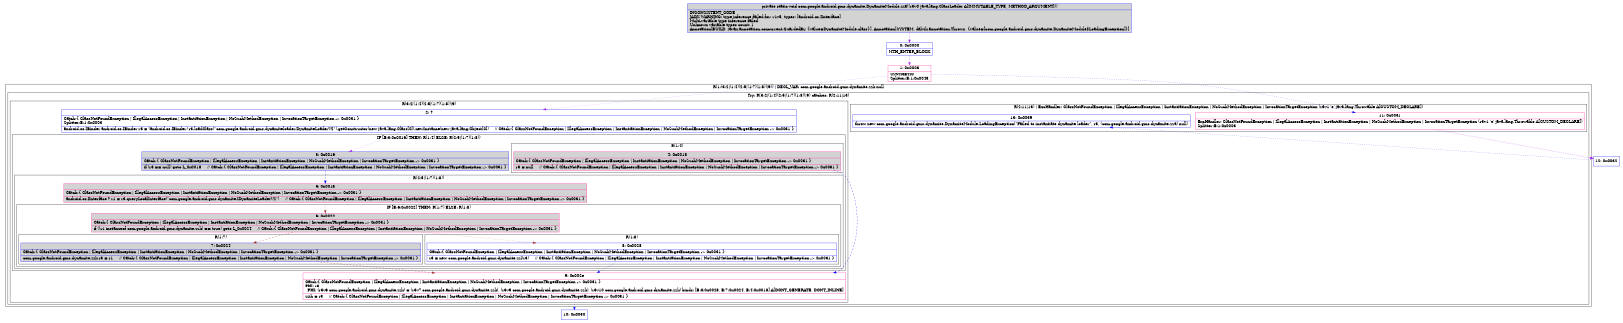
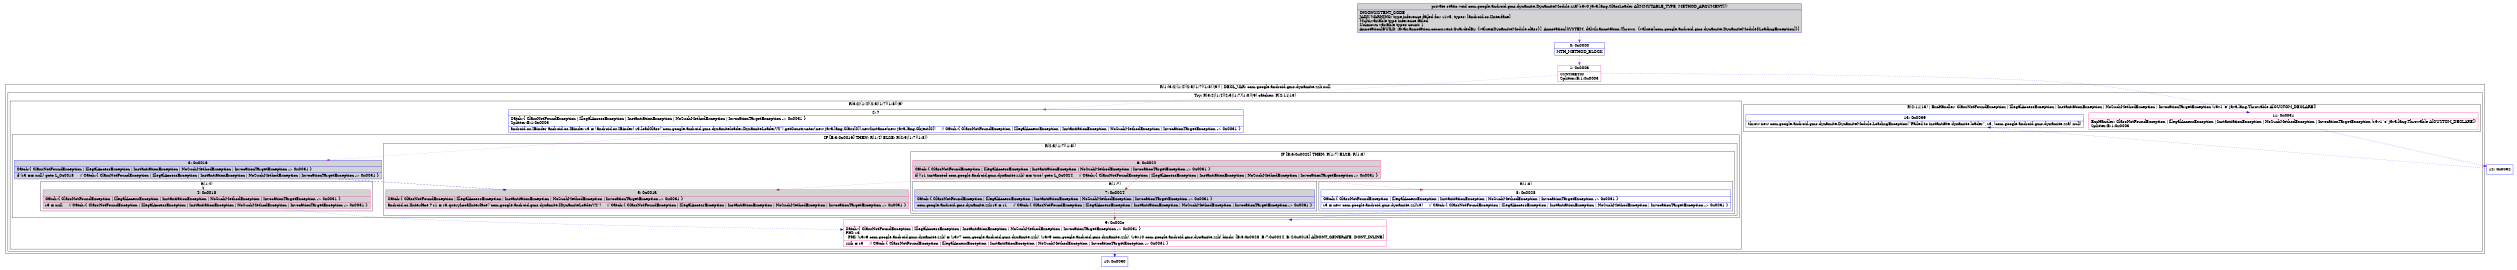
node "0: 0x0000": text "MTH_ENTER_BLOCK" -> "MTH_METHOD_BLOCK"
node "1: 0x0003": text "Splitter:B:1:0x0043" -> "Splitter:B:1:0x0003"
edge "3: 0x0016" -> "4: 0x0018": added
edge "5: 0x001a" -> "6: 0x0022": reversed
edge "4: 0x0018" -> "9: 0x002e": style dashed -> dotted
